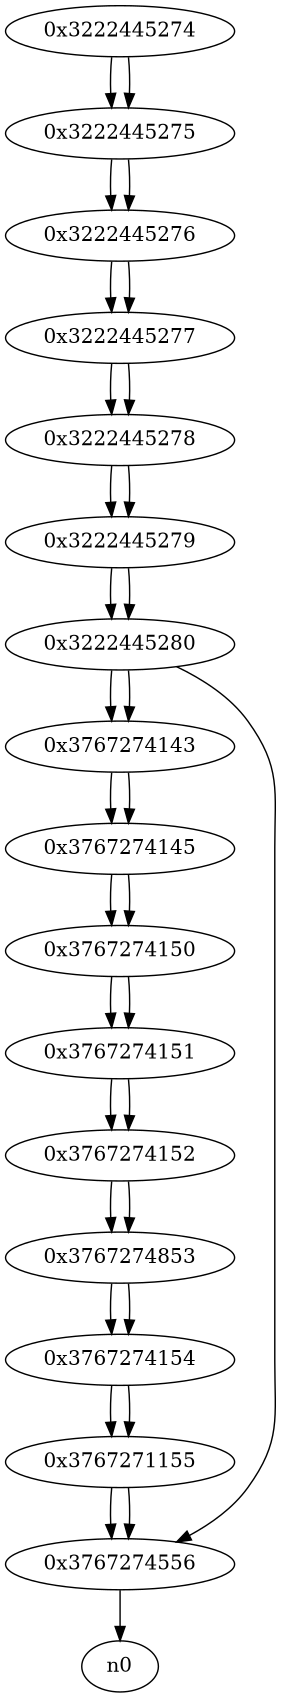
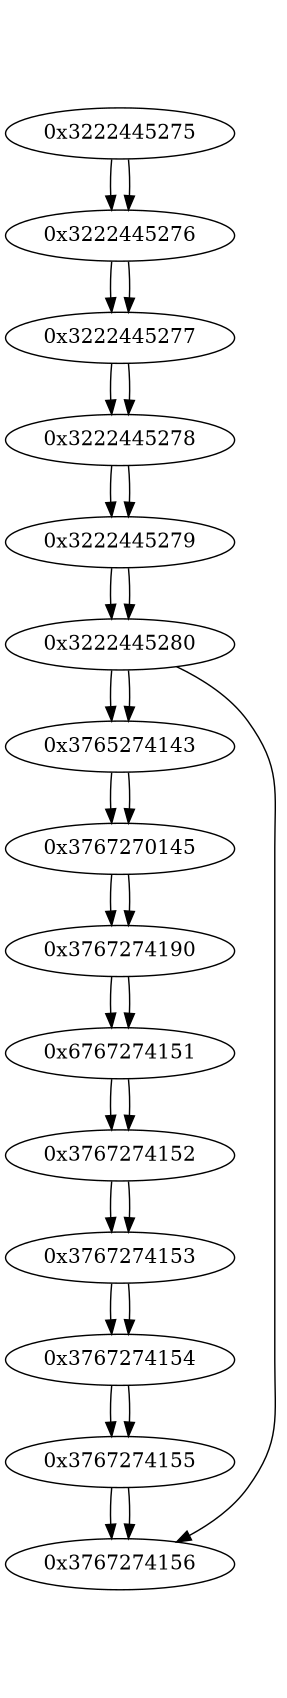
node "0x3222445274": removed
node "0x3767274143": label "0x3767274143" -> "0x3765274143"
node "0x3767274145": label "0x3767274145" -> "0x3767270145"
node "0x3767274150": label "0x3767274150" -> "0x3767274190"
node "0x3767274151": label "0x3767274151" -> "0x6767274151"
node "0x3767274853": label "0x3767274853" -> "0x3767274153"
node "0x3767271155": label "0x3767271155" -> "0x3767274155"
node "0x3767274556": label "0x3767274556" -> "0x3767274156"
node "n0": removed
